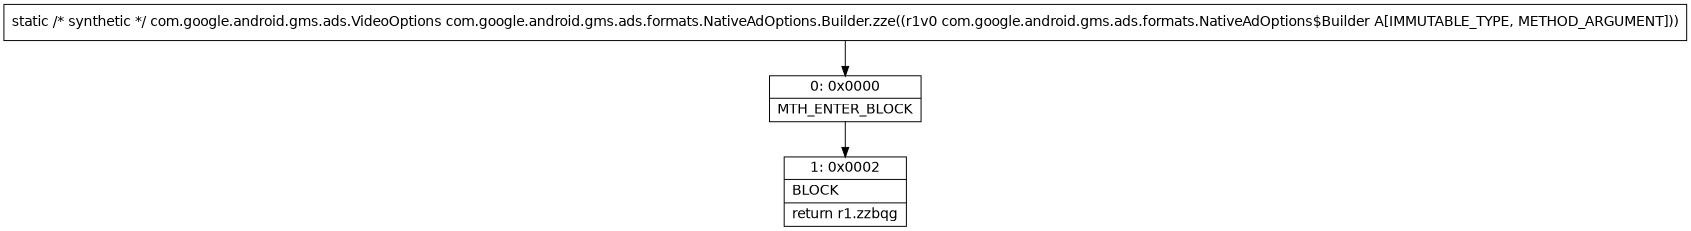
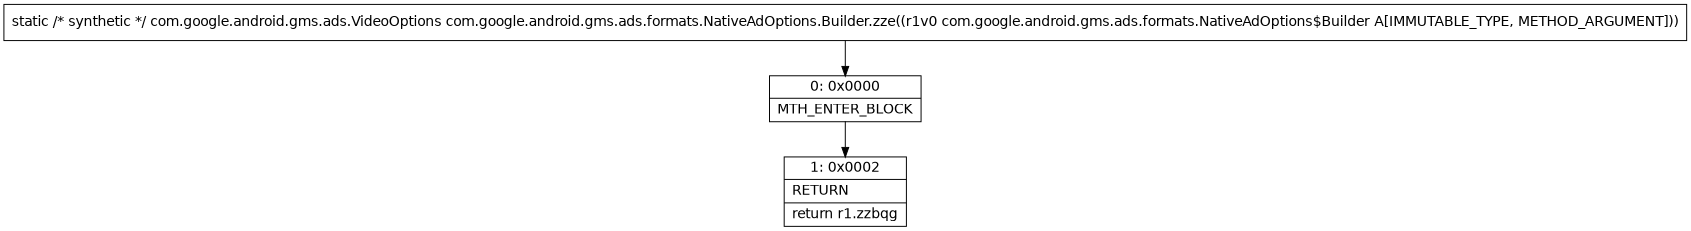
node "1: 0x0002": text "BLOCK" -> "RETURN"
